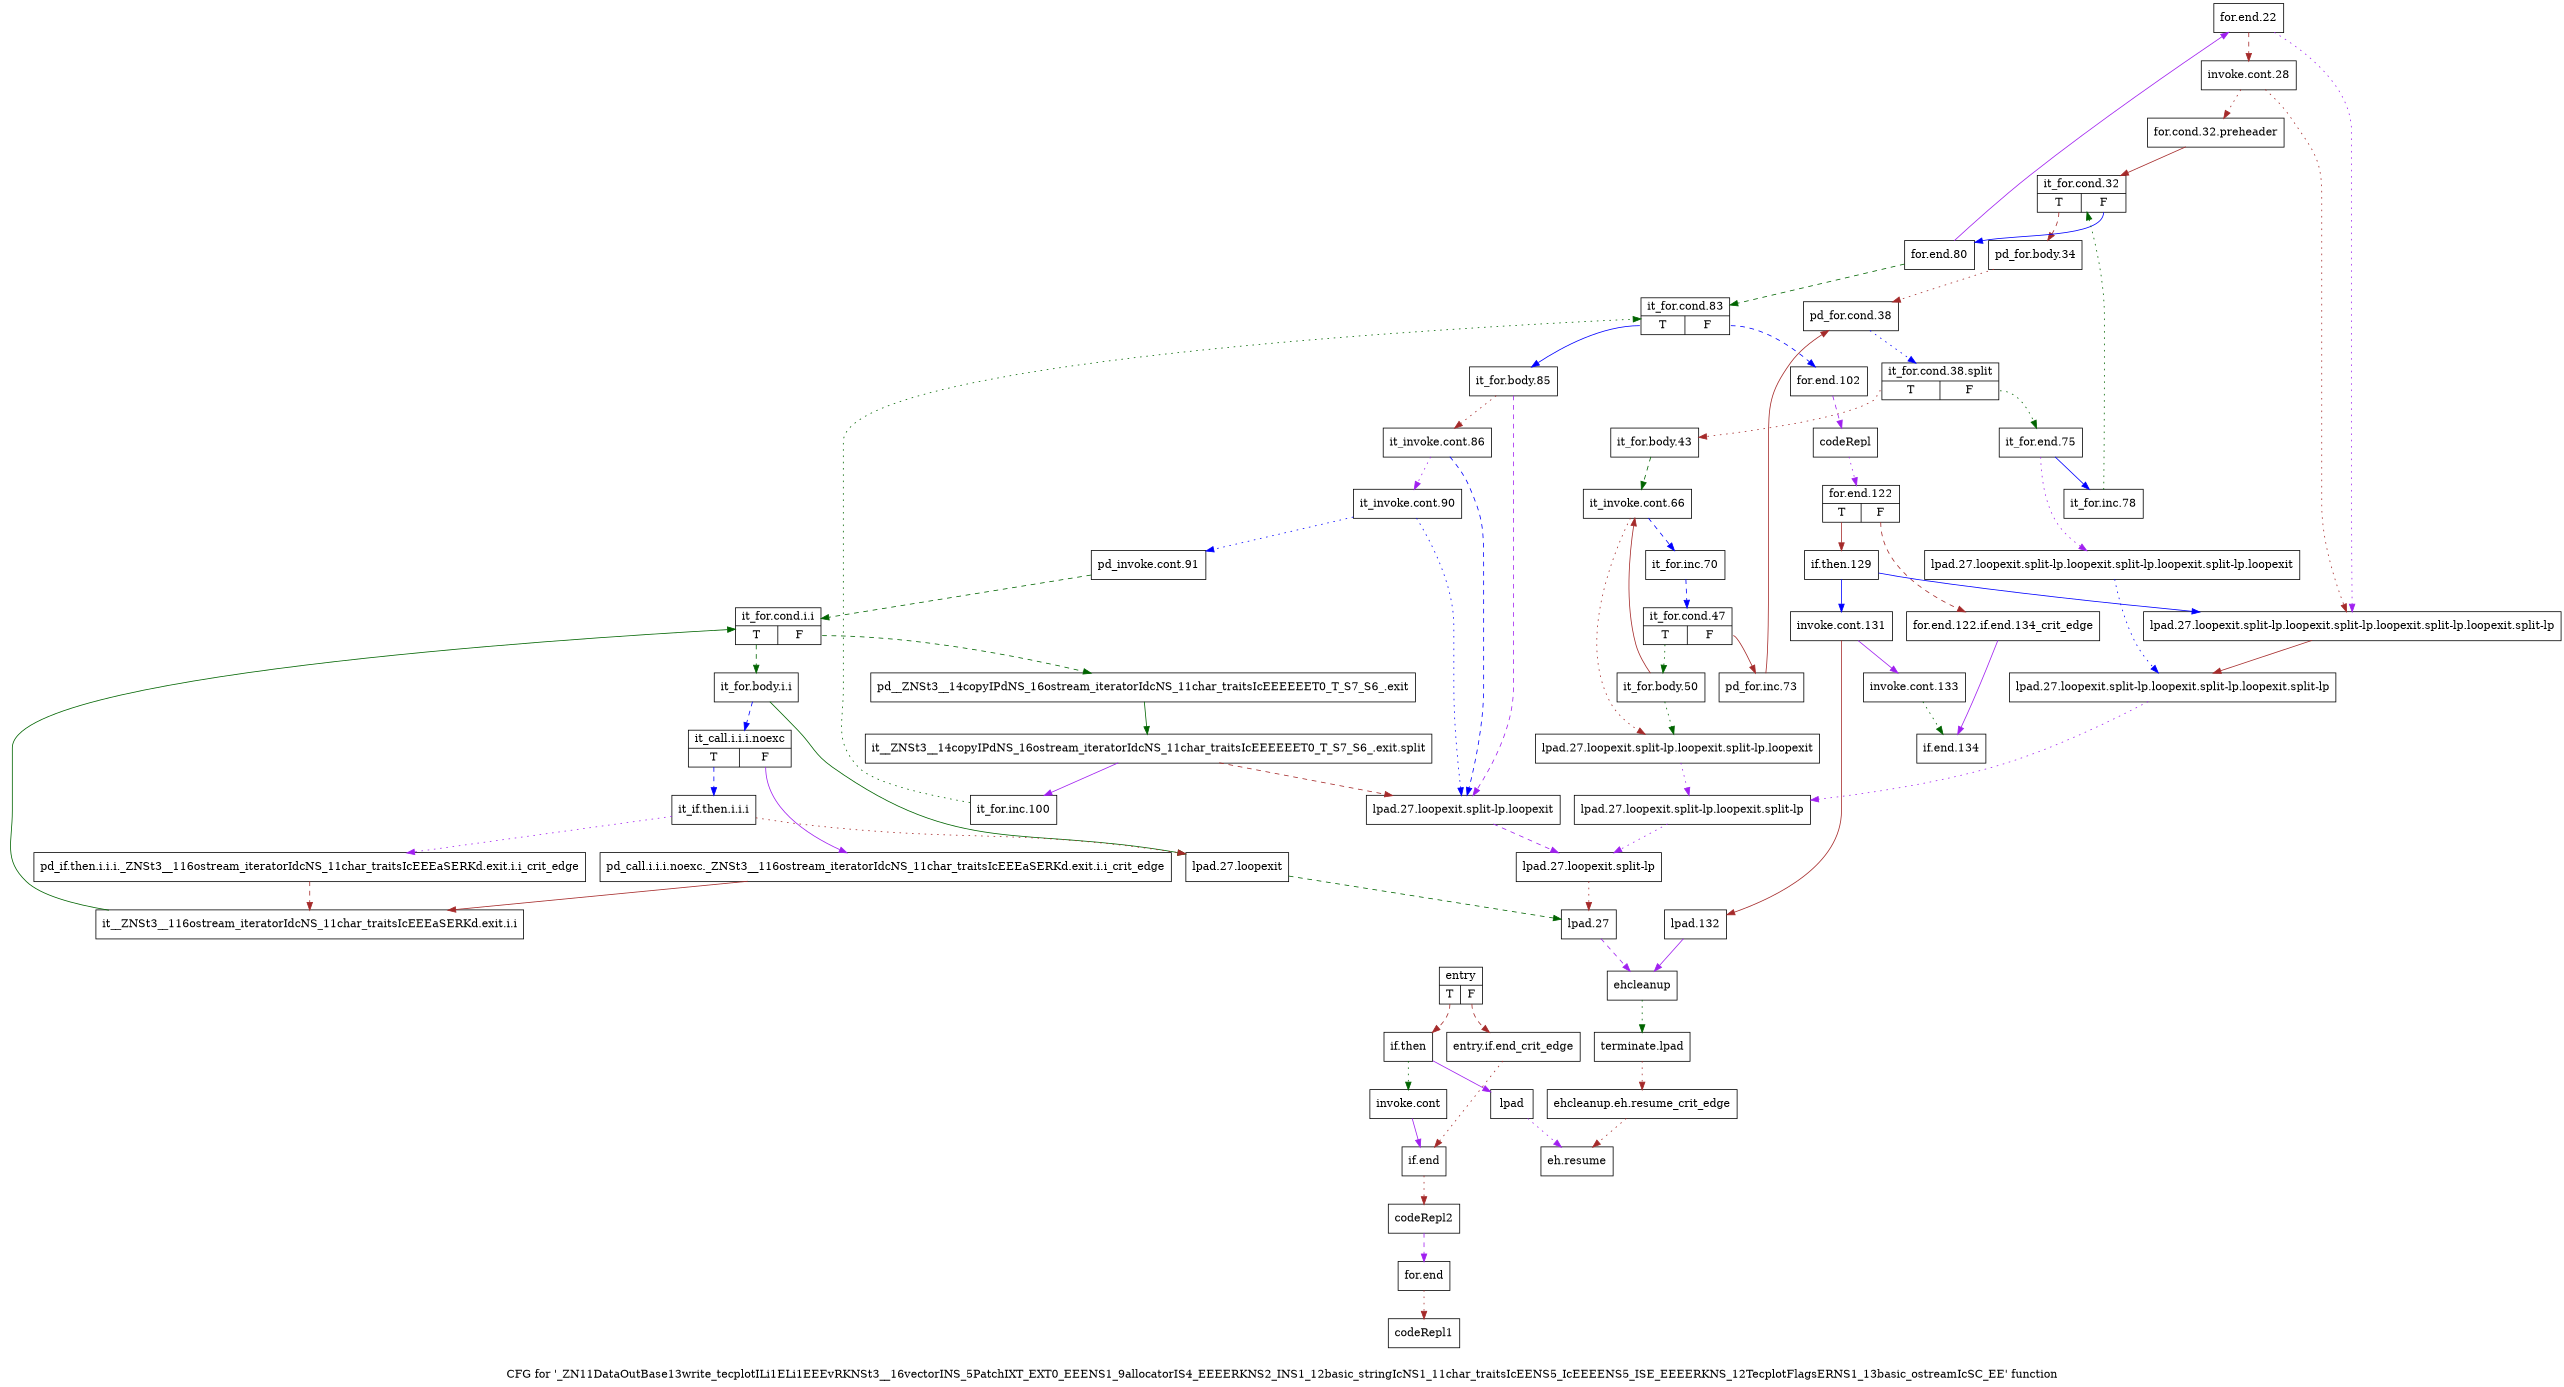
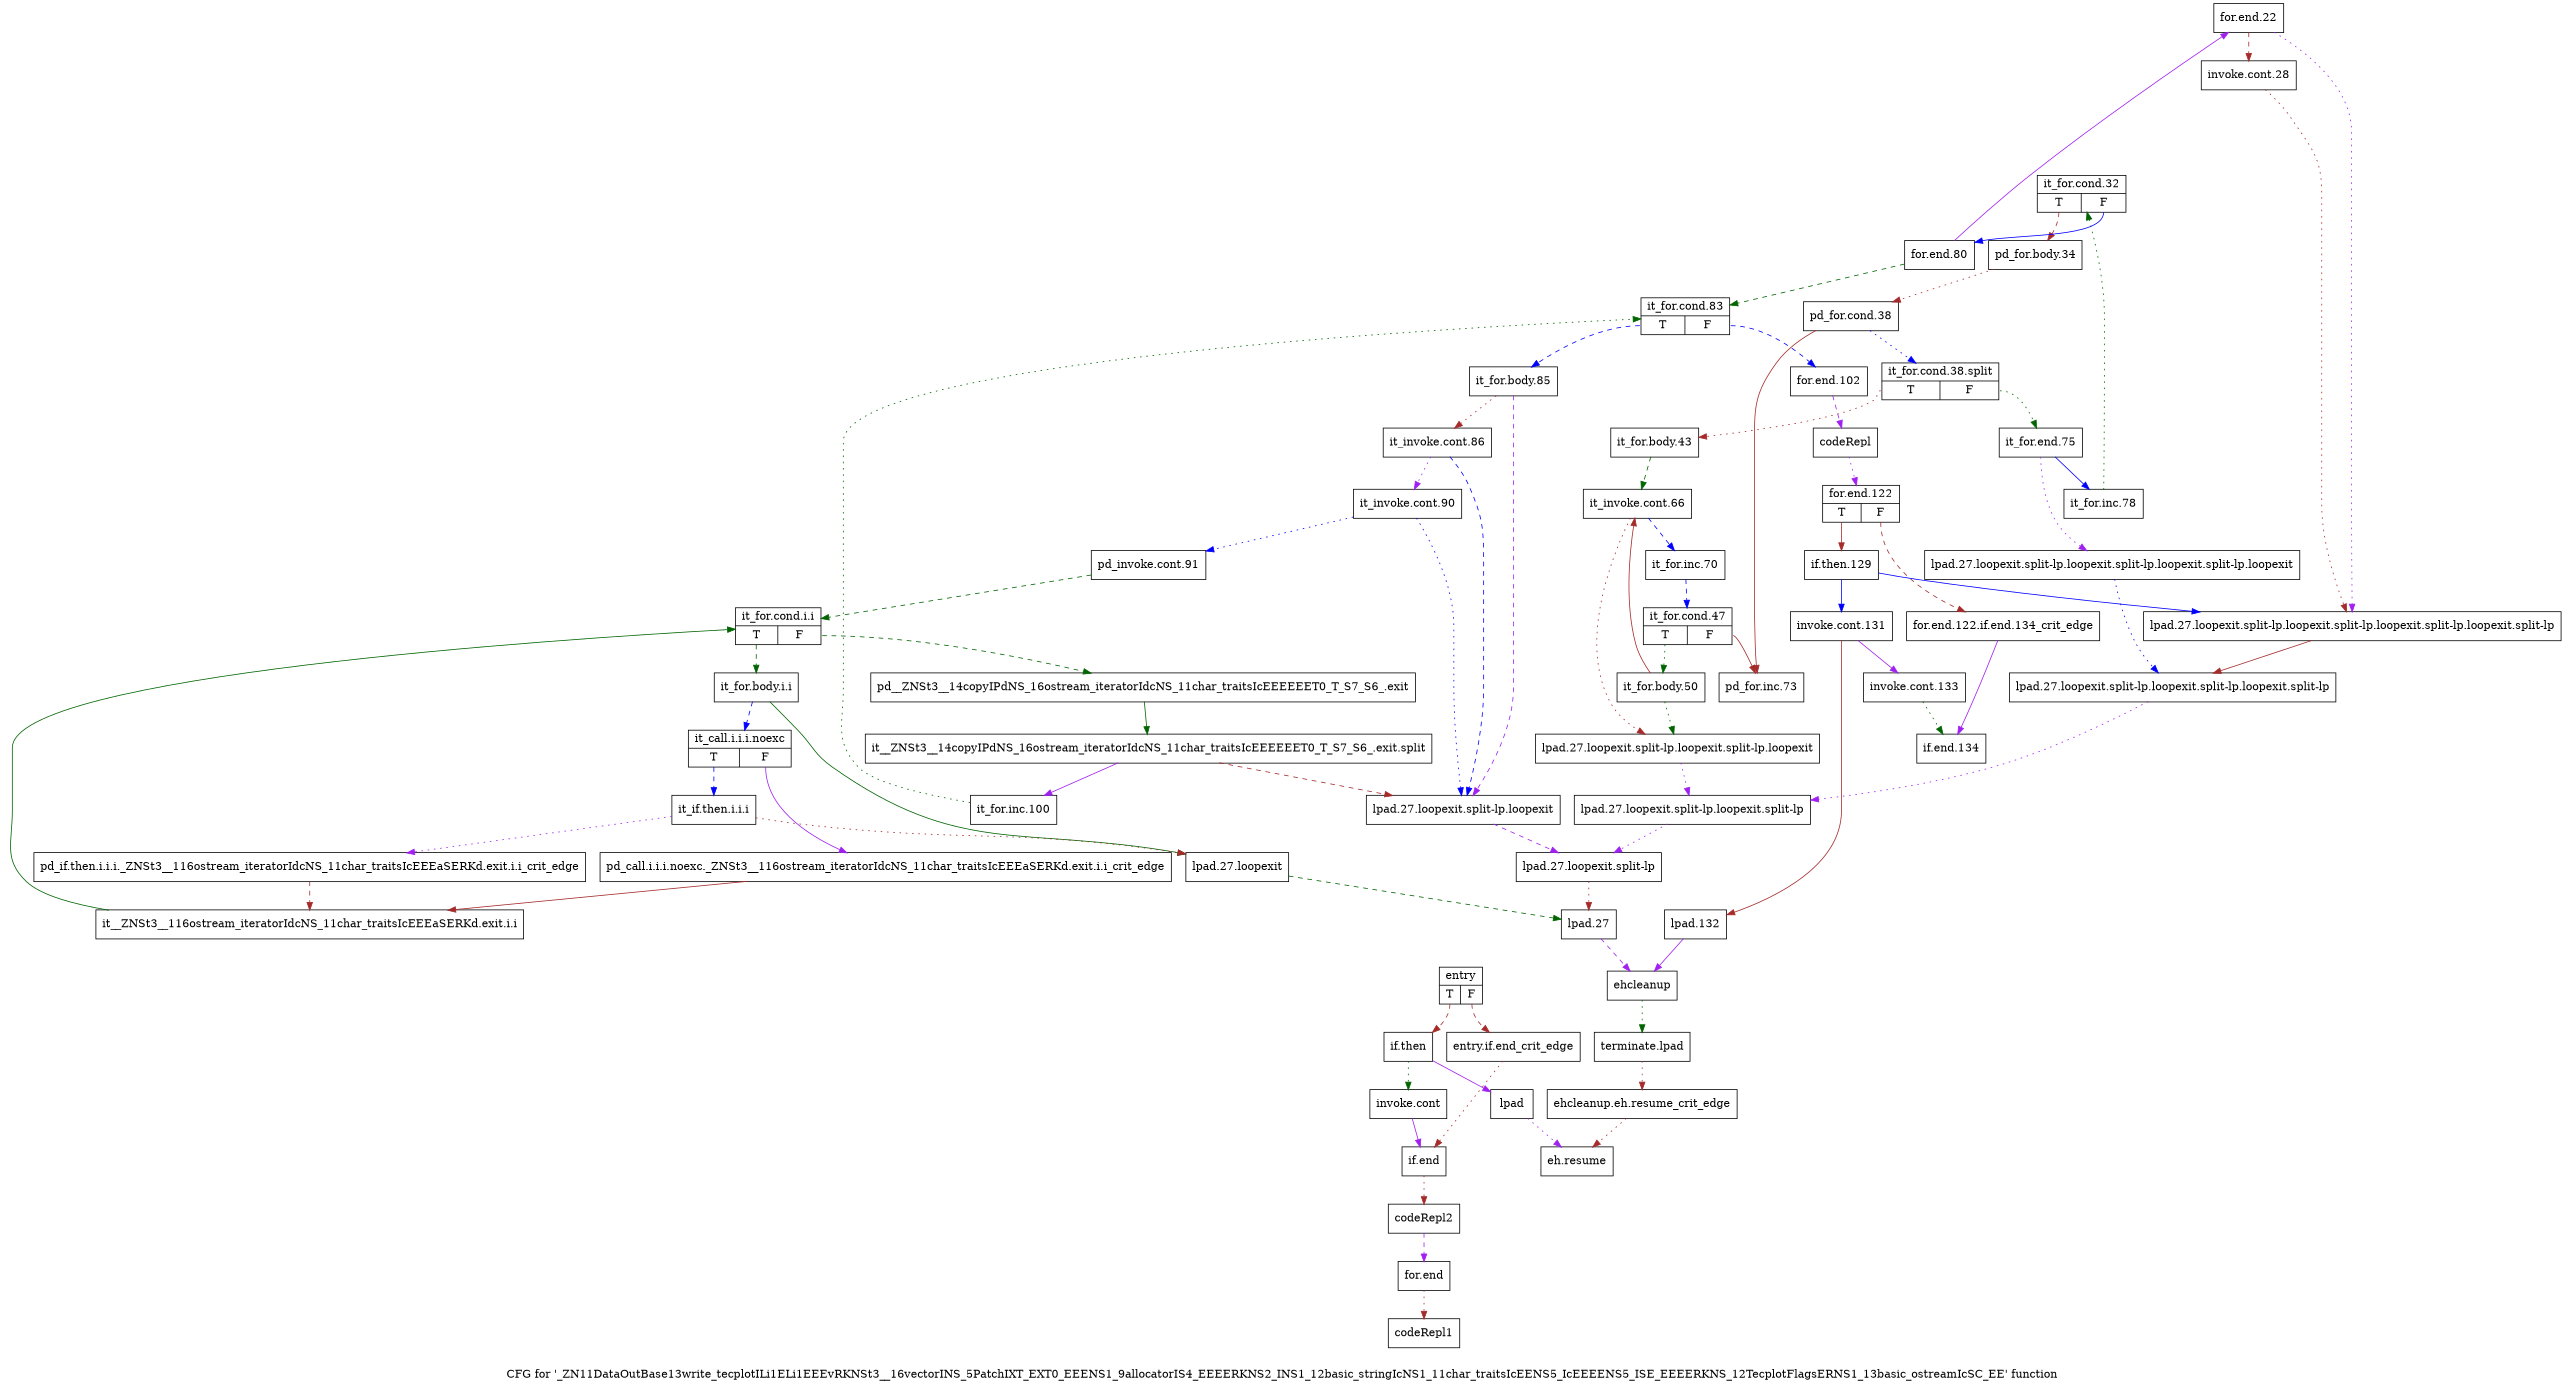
node "for.cond.32.preheader": removed
edge "it_for.cond.83" -> "it_for.body.85": style solid -> dashed
edge "pd_for.inc.73" -> "pd_for.cond.38": reversed
